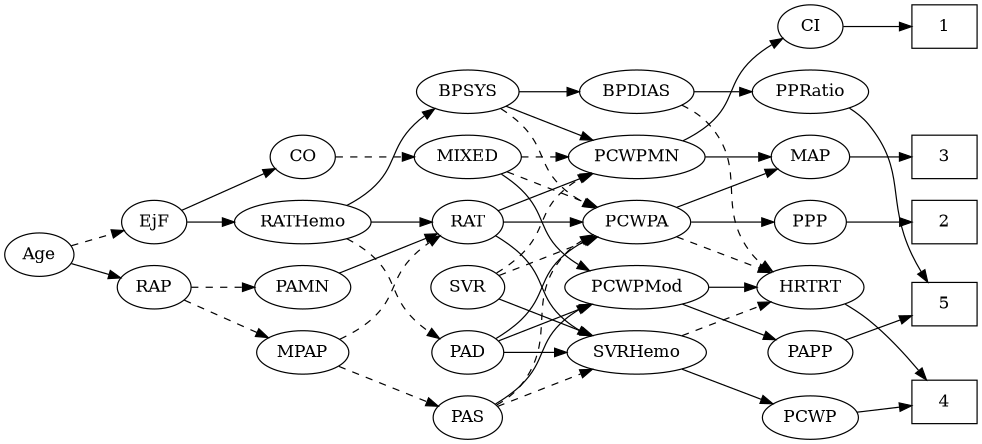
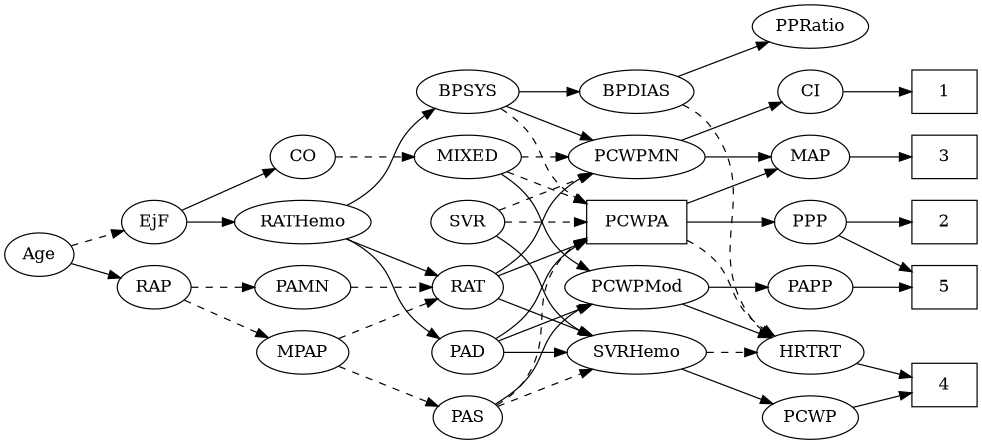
edge "PPRatio" -> "5": now "PPP" -> "5"
node "PCWPA": shape ellipse -> box
edge "PAMN" -> "RAT": style solid -> dashed
edge "RATHemo" -> "PAD": style dashed -> solid
